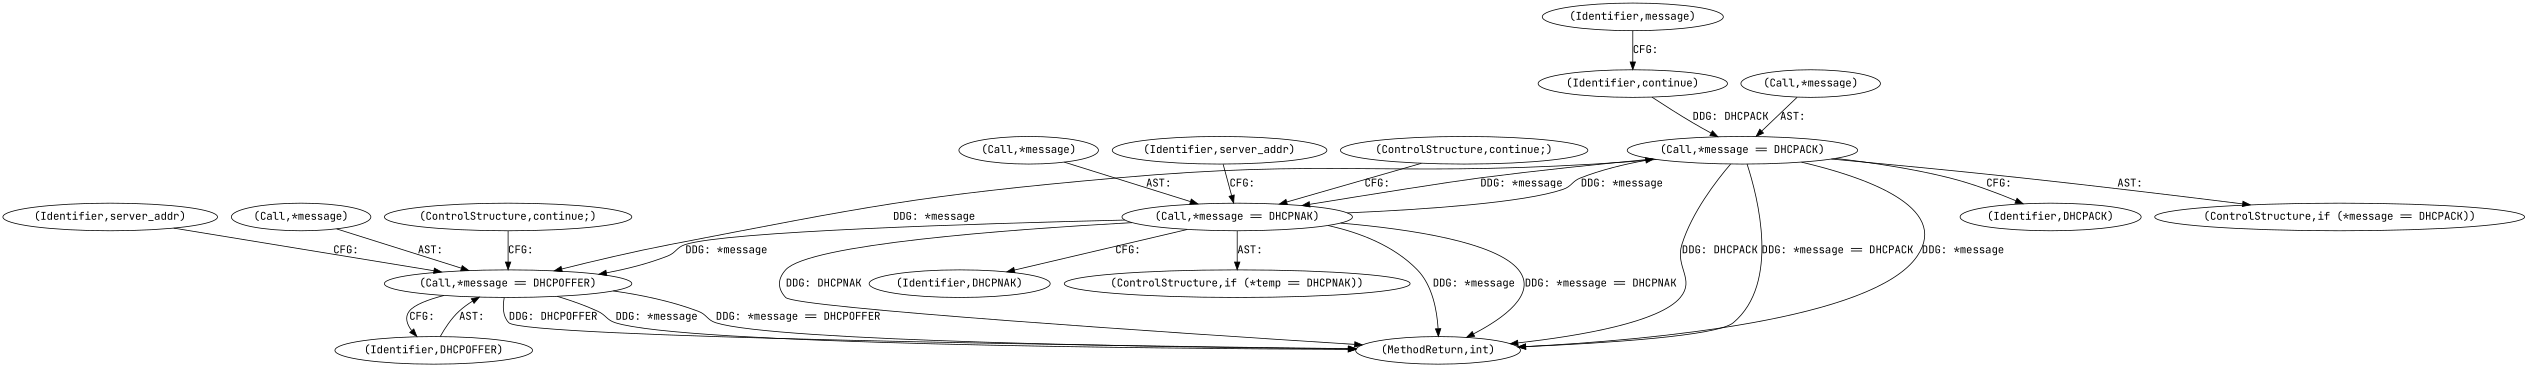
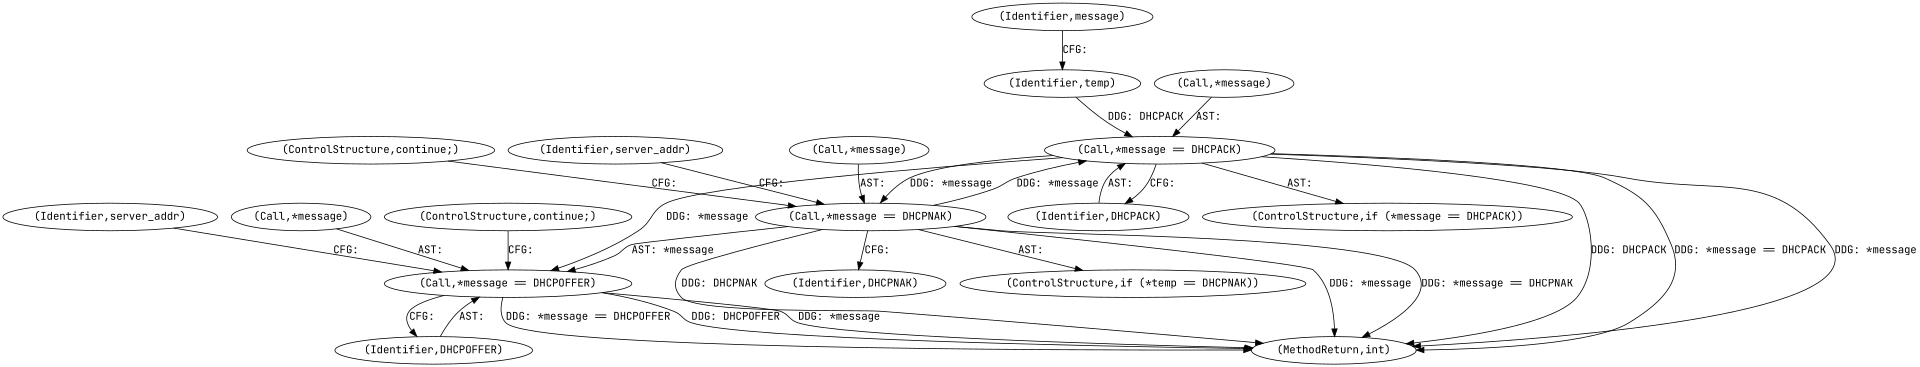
node "(Identifier,continue)": label "(Identifier,continue)" -> "(Identifier,temp)"
edge "(Identifier,DHCPACK)" -> "(Call,*message == DHCPACK)": added, label "AST:"
edge "(Call,*message == DHCPNAK)" -> "(Call,*message == DHCPOFFER)": label "DDG: *message" -> "AST: *message"
